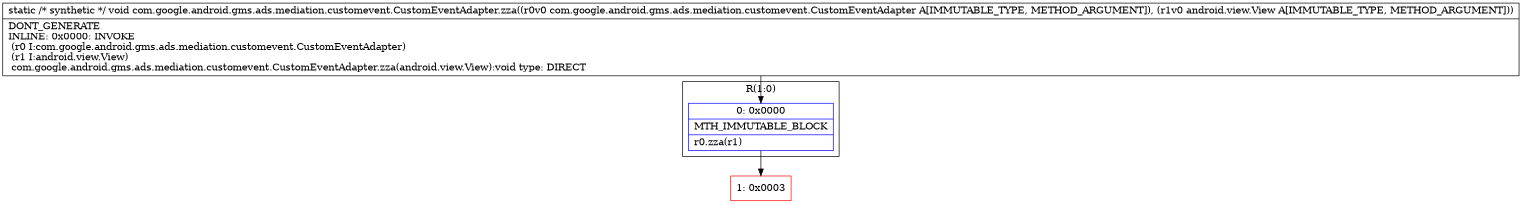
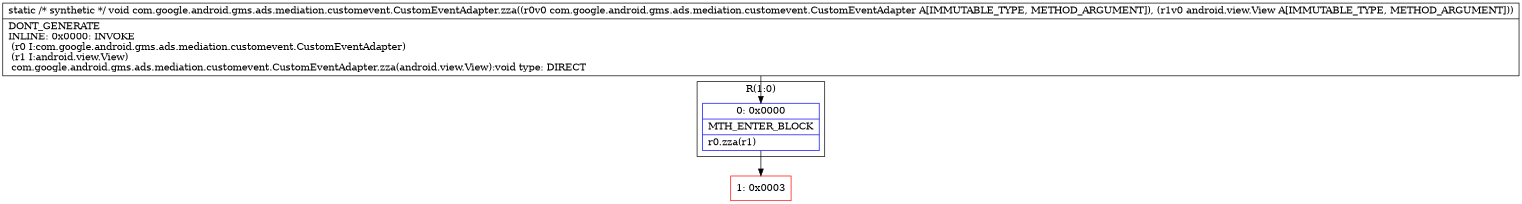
node "0: 0x0000": text "MTH_IMMUTABLE_BLOCK" -> "MTH_ENTER_BLOCK"
